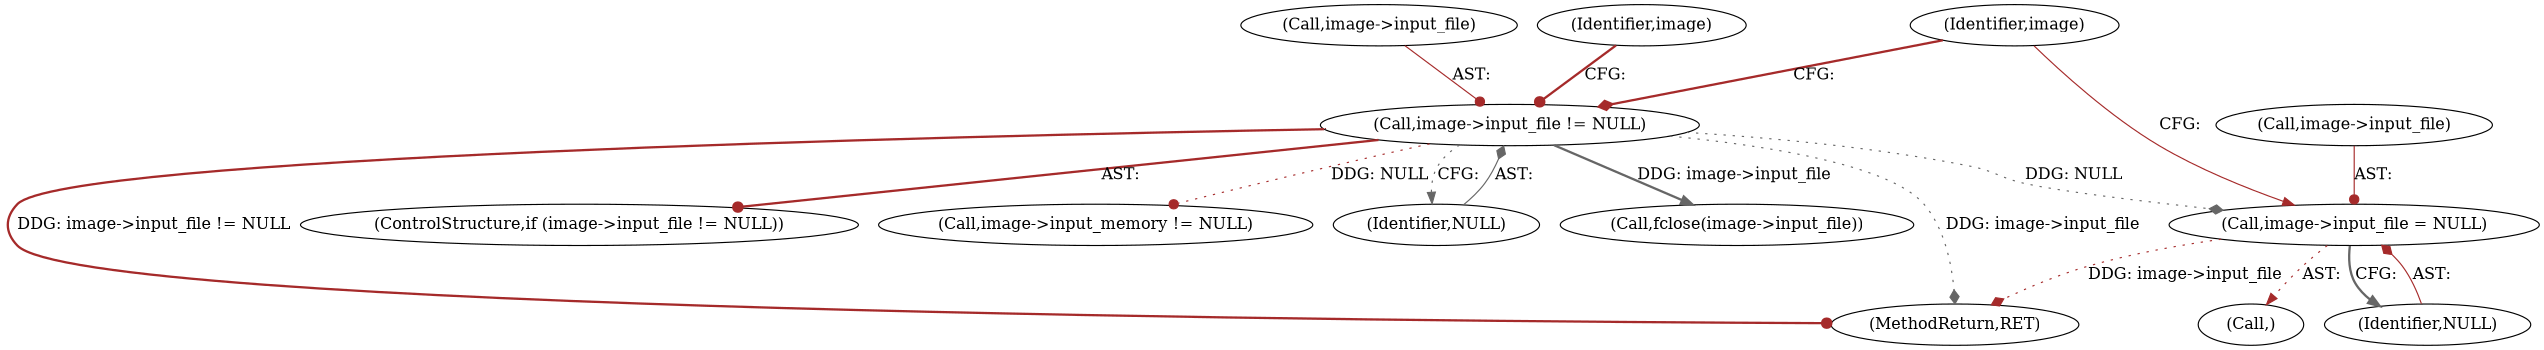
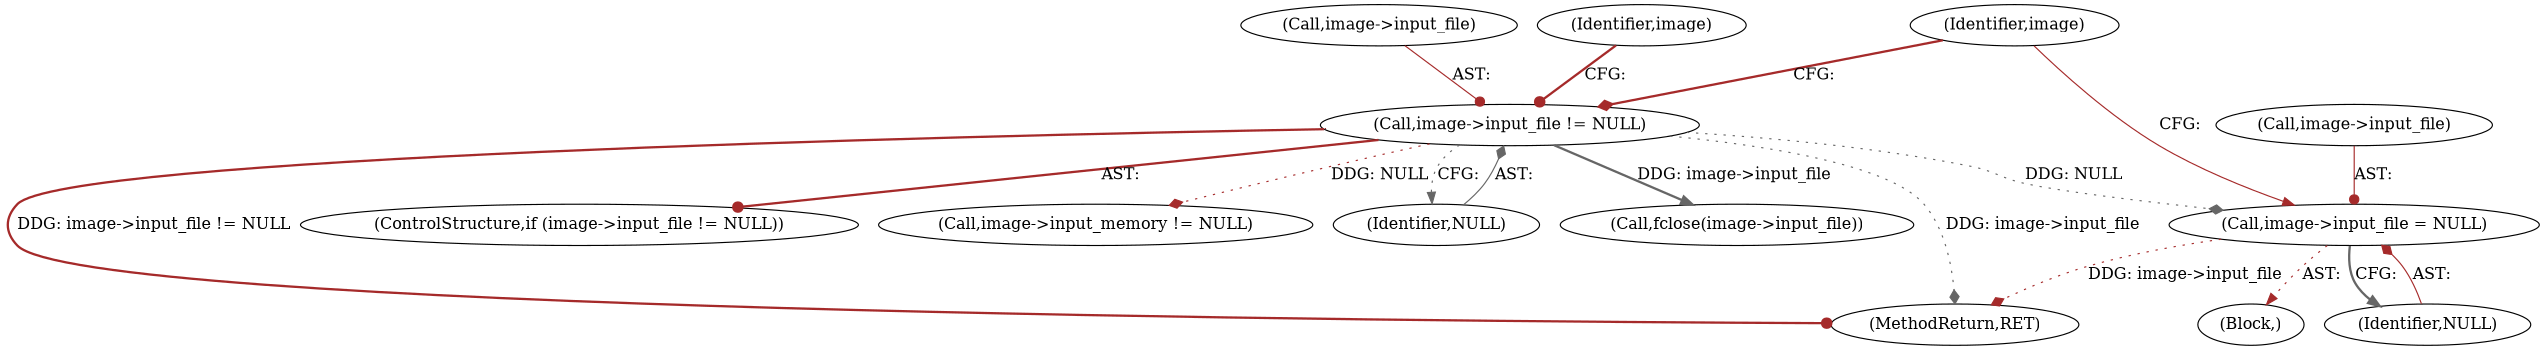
edge "(Call,image->input_file != NULL)" -> "(Call,image->input_memory != NULL)": arrowhead dot -> diamond
node "(Call,)": label "(Call,)" -> "(Block,)"
